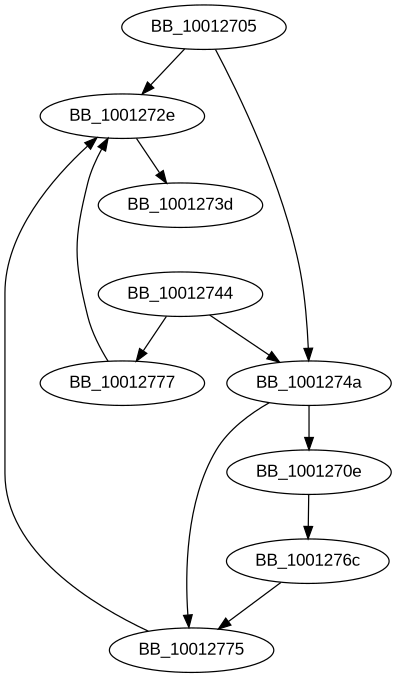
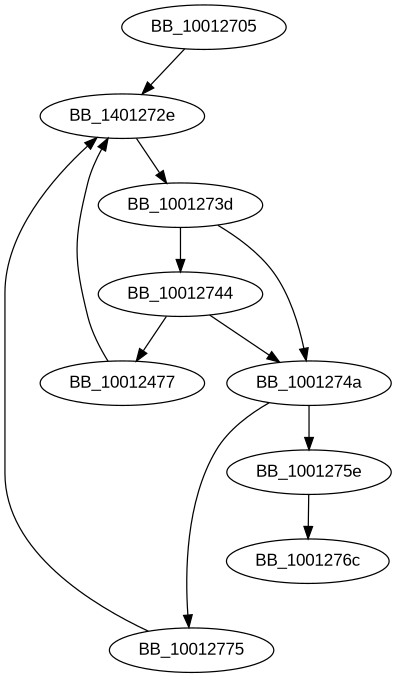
node "BB_1001272e": label "BB_1001272e" -> "BB_1401272e"
edge "BB_10012705" -> "BB_1001274a": now "BB_1001273d" -> "BB_1001274a"
edge "BB_1001273d" -> "BB_10012744": added
node "BB_10012777": label "BB_10012777" -> "BB_10012477"
node "BB_1001270e": label "BB_1001270e" -> "BB_1001275e"
edge "BB_1001276c" -> "BB_10012775": removed
